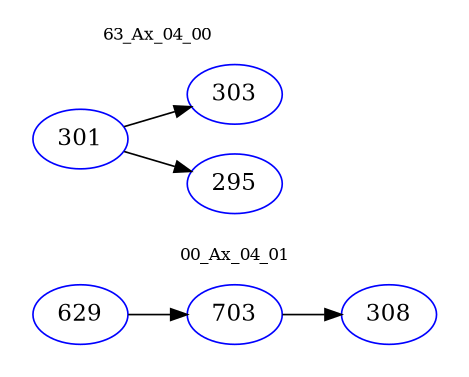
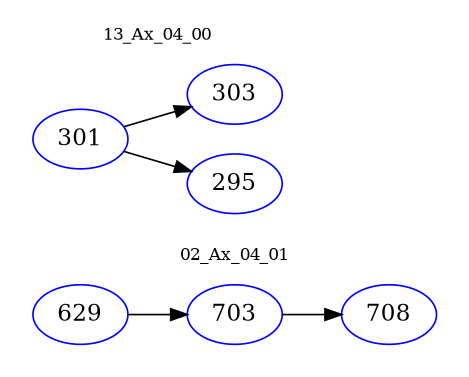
cluster "63_Ax_04_00": label "63_Ax_04_00" -> "13_Ax_04_00"
cluster "00_Ax_04_01": label "00_Ax_04_01" -> "02_Ax_04_01"
node "308": label "308" -> "708"
